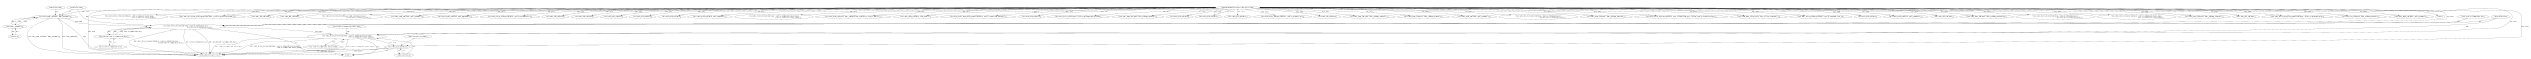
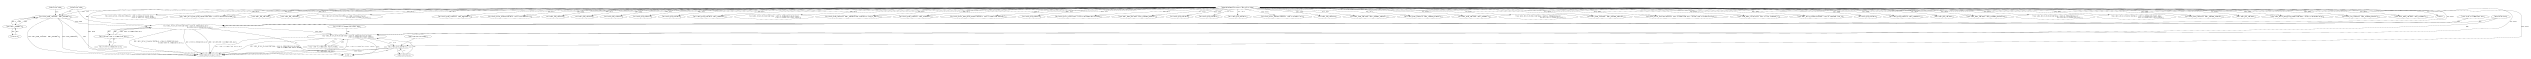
node "(Call,asn1_push_tag(data, ASN1_CONTEXT(5)))": removed
node "(Call,asn1_push_tag(data, ASN1_BLOB(9)))": label "(Call,asn1_push_tag(data, ASN1_BLOB(9)))" -> "(Call,asn1_push_tag(data, ASN1_CONTEXT(9)))"
